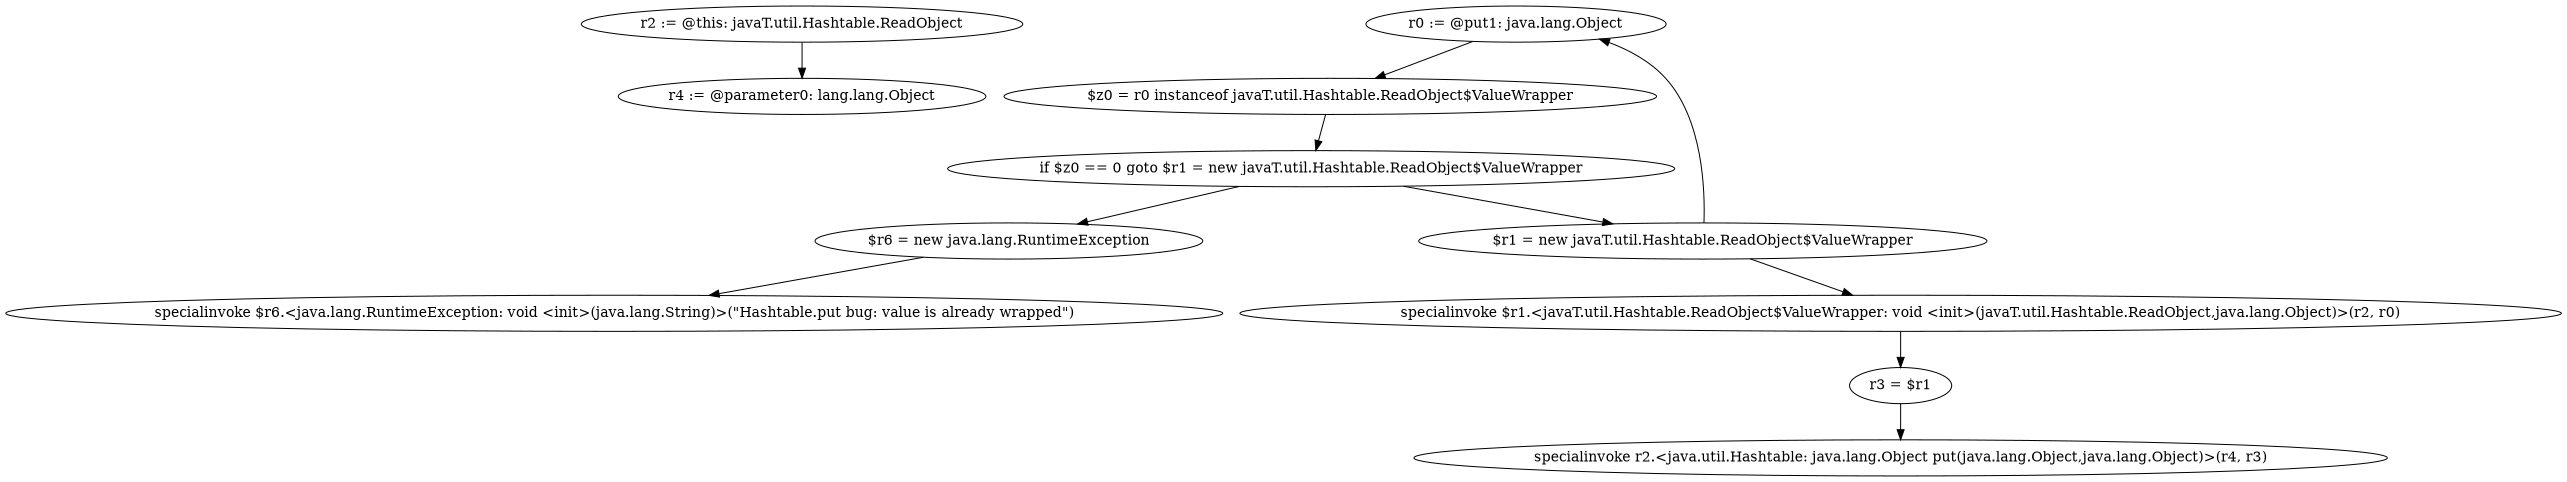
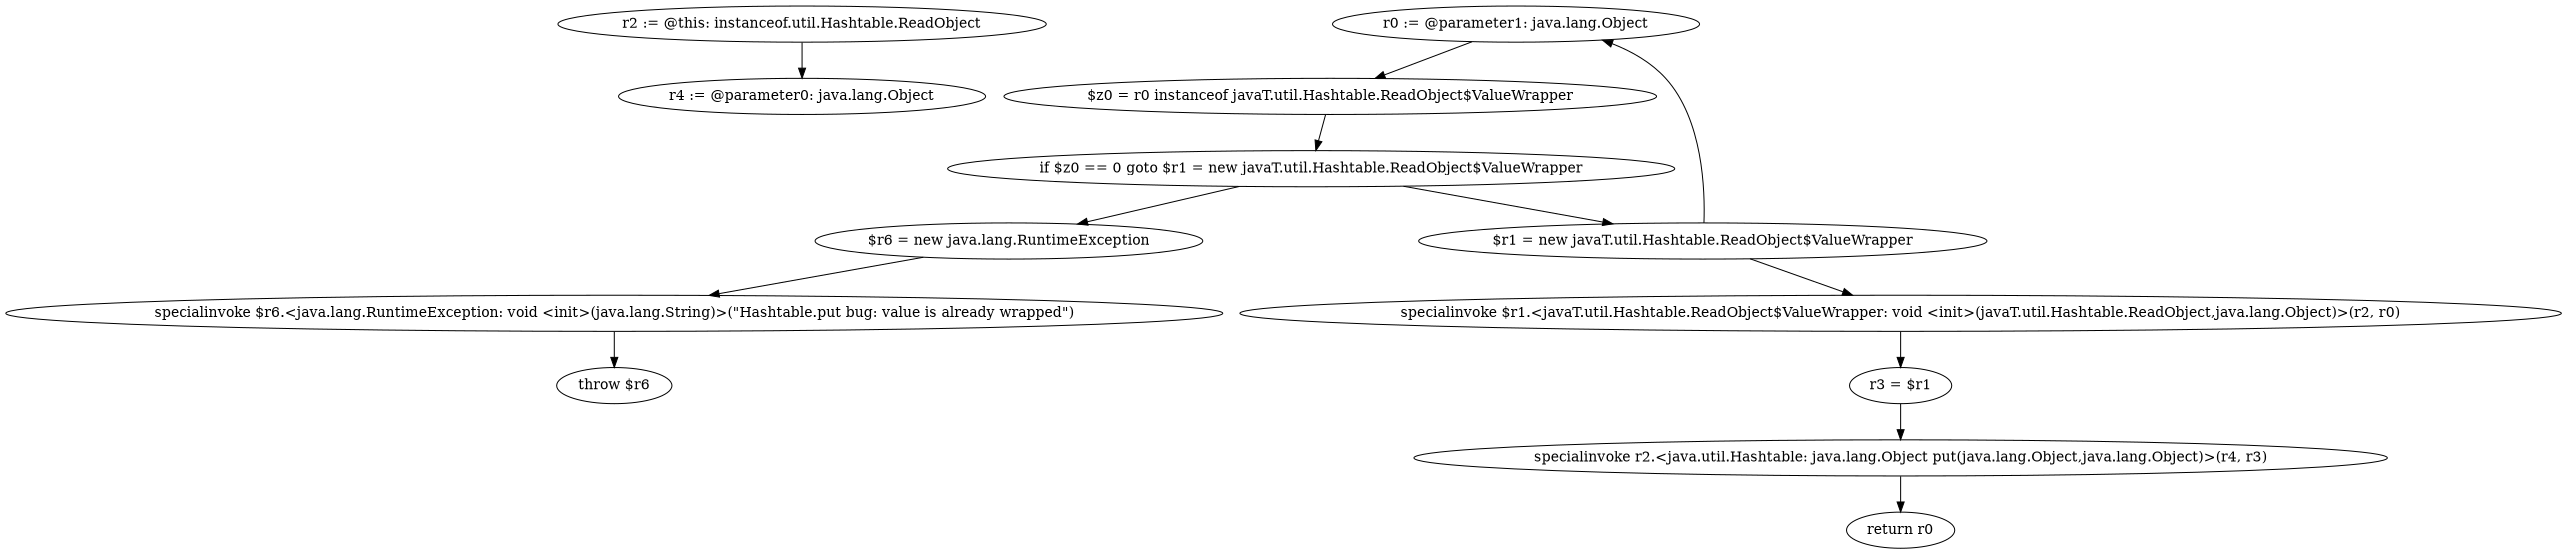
node "r2 := @this: javaT.util.Hashtable.ReadObject": label "r2 := @this: javaT.util.Hashtable.ReadObject" -> "r2 := @this: instanceof.util.Hashtable.ReadObject"
node "r0 := @put1: java.lang.Object": label "r0 := @put1: java.lang.Object" -> "r0 := @parameter1: java.lang.Object"
node "r4 := @parameter0: lang.lang.Object": label "r4 := @parameter0: lang.lang.Object" -> "r4 := @parameter0: java.lang.Object"
node "throw $r6": added
node "return r0": added
